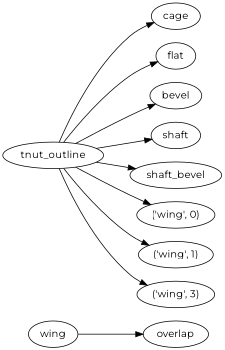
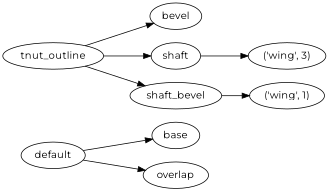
node "cage": removed
node "flat": removed
node "base": added
edge "tnut_outline" -> "('wing', 1)": now "shaft_bevel" -> "('wing', 1)"
node "('wing', 0)": removed
edge "tnut_outline" -> "('wing', 3)": now "shaft" -> "('wing', 3)"
node "wing": label "wing" -> "default"
